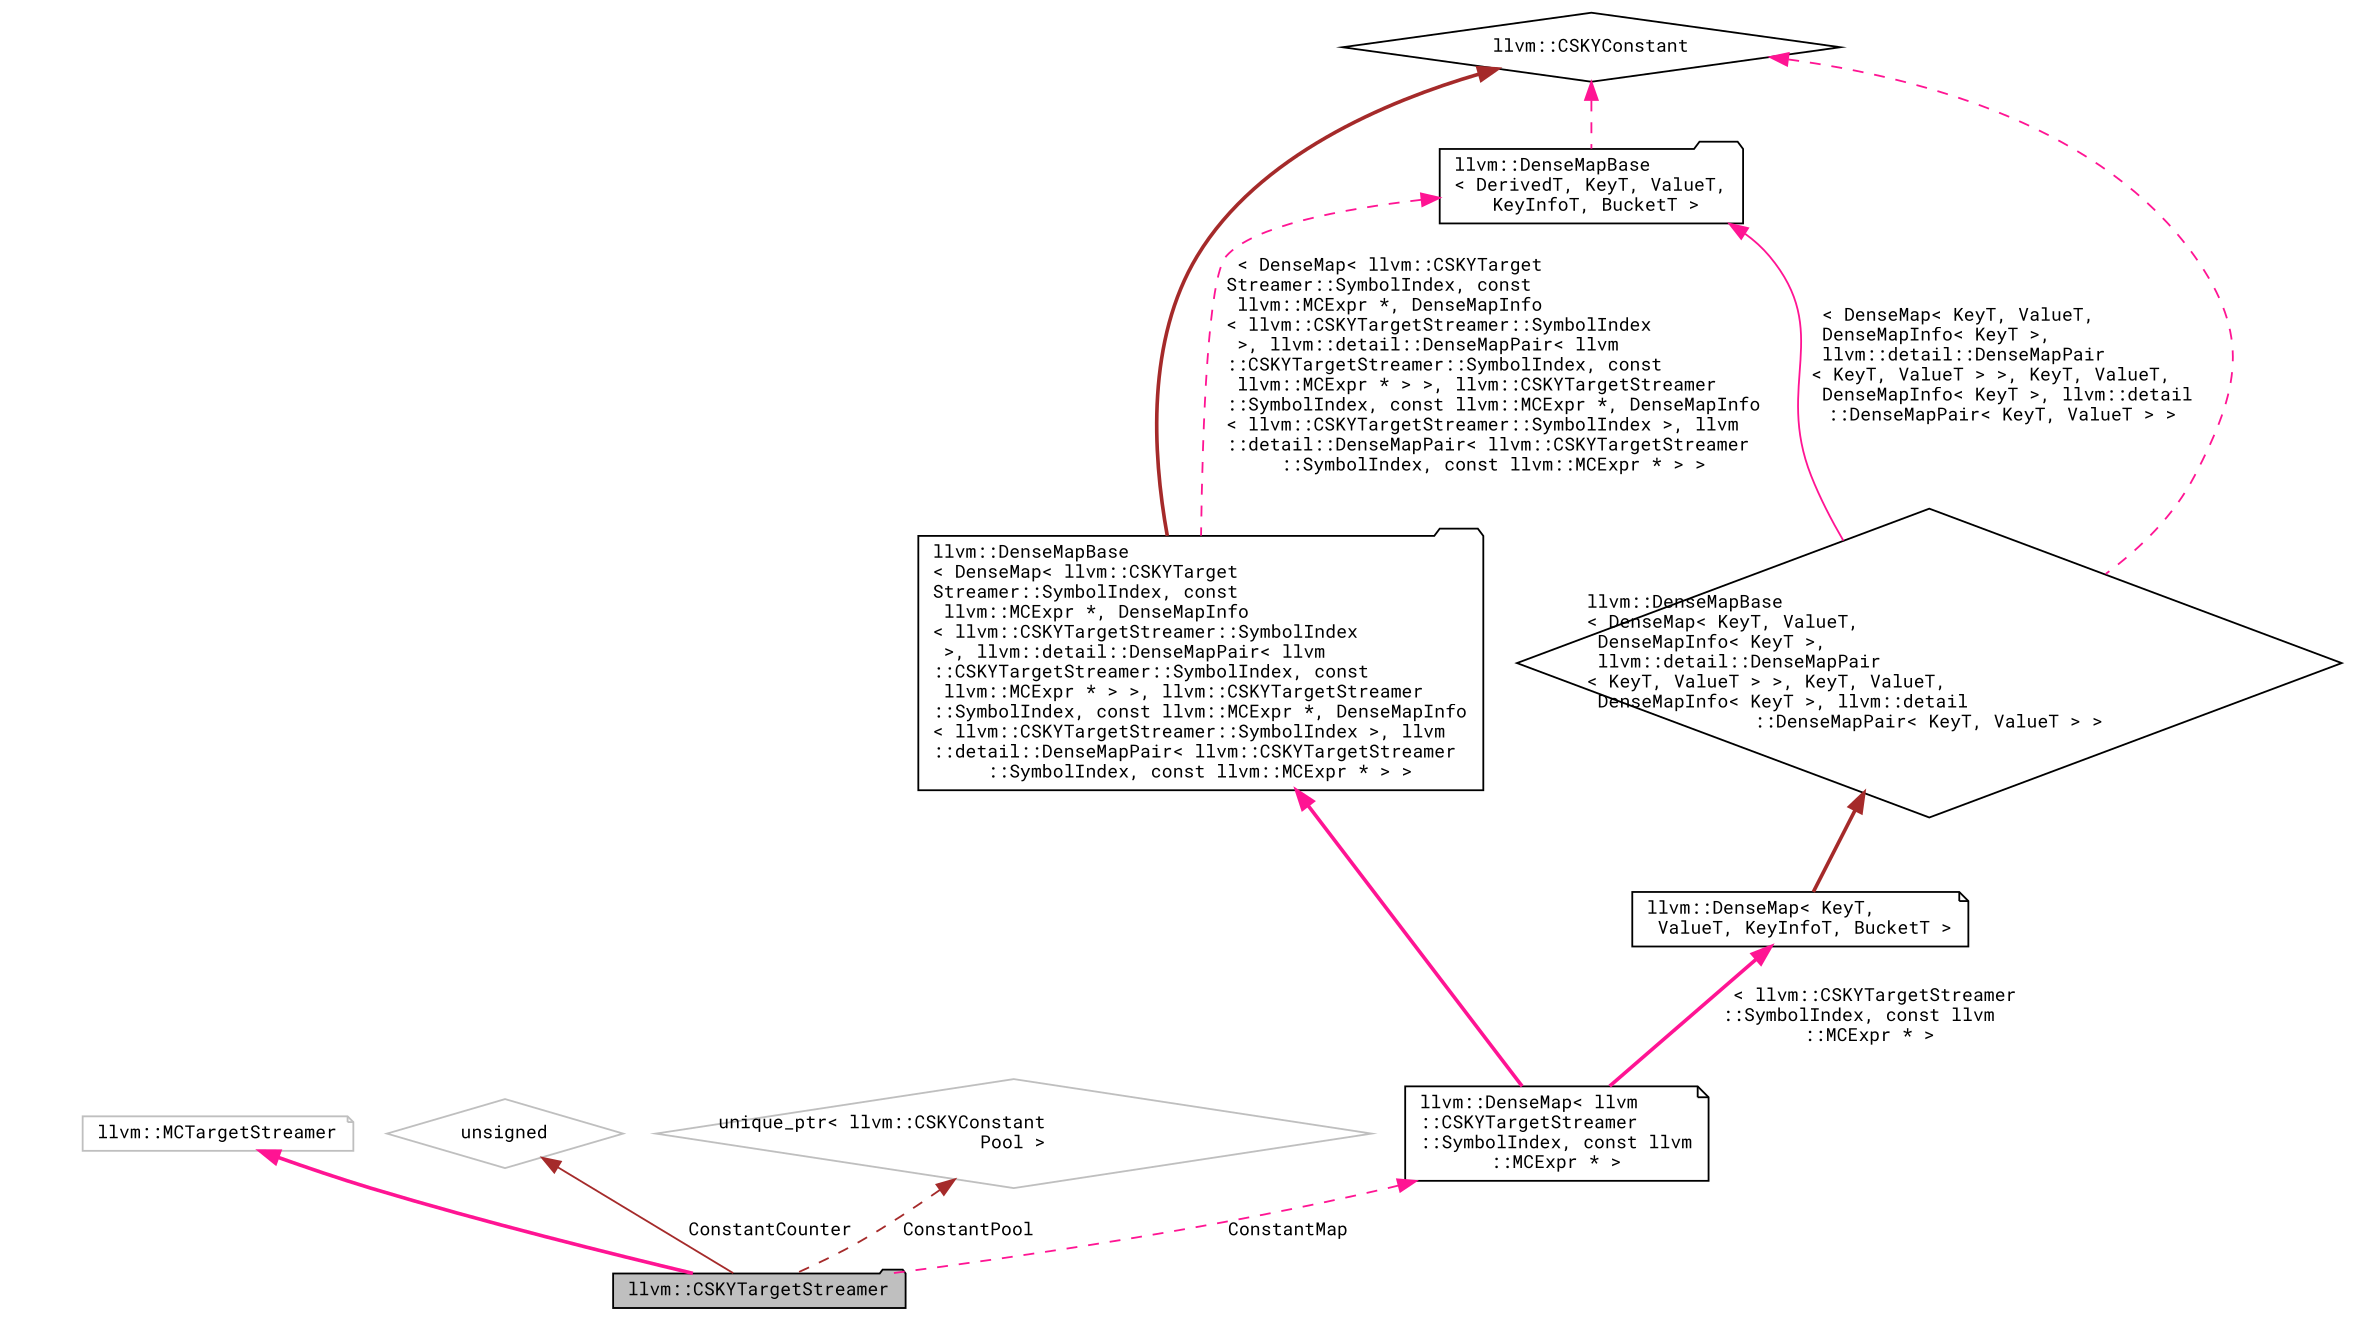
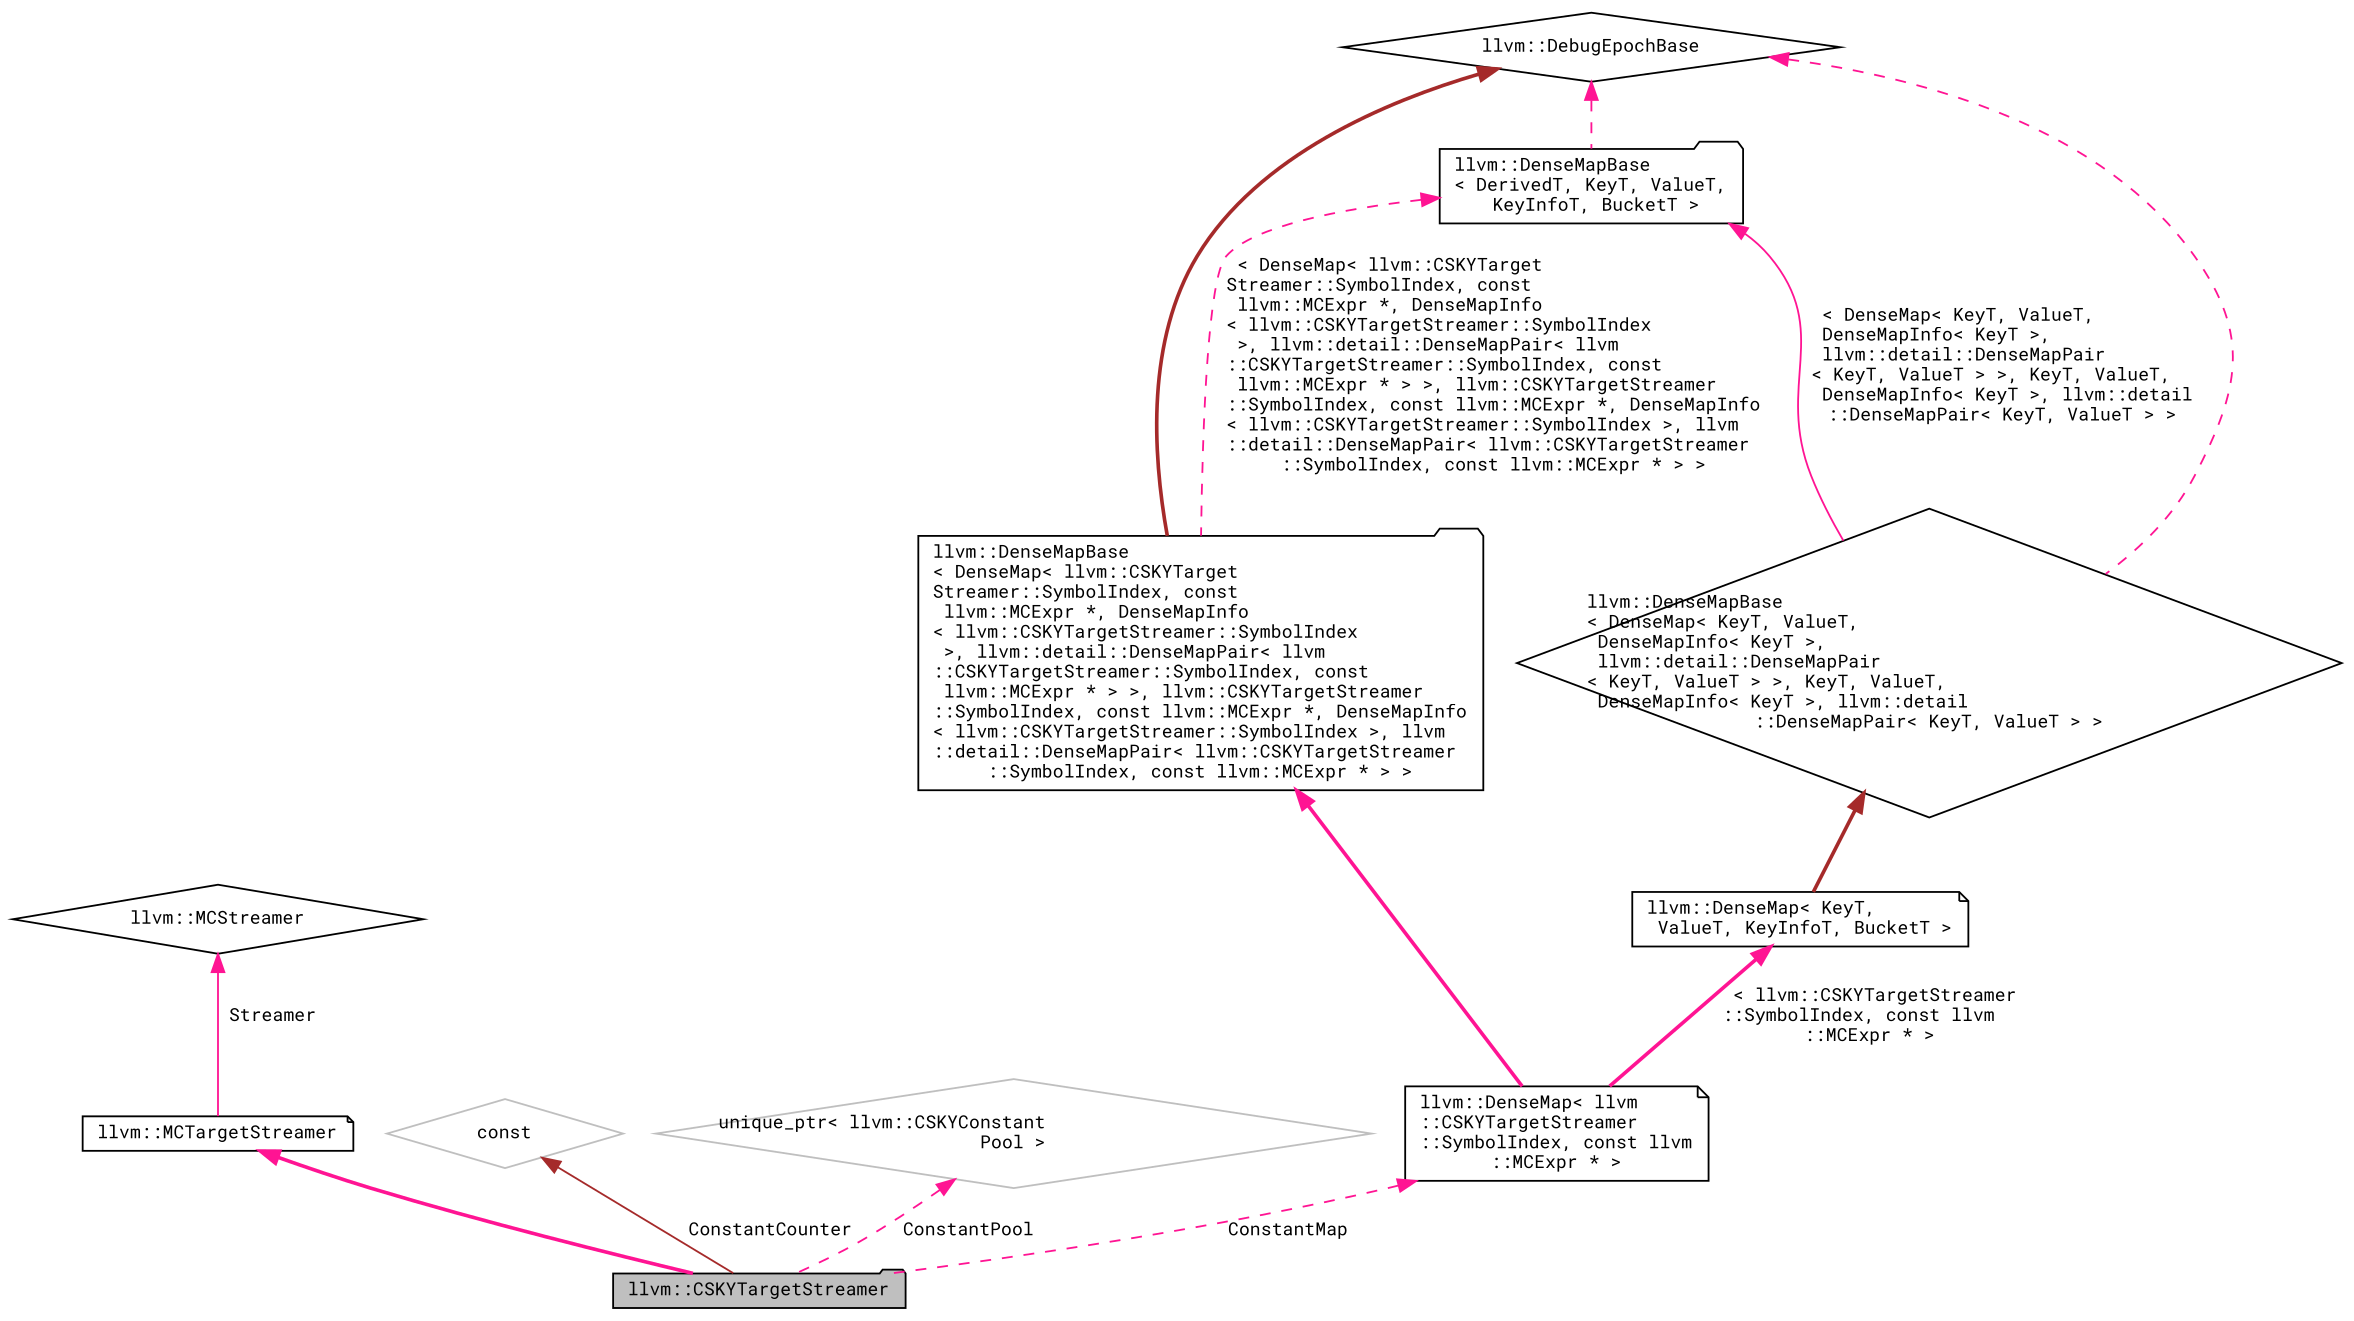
node "llvm::CSKYConstant": label "llvm::CSKYConstant" -> "llvm::DebugEpochBase"
node "llvm::MCStreamer": added
node "llvm::MCTargetStreamer": color grey75 -> black
node "unsigned": label "unsigned" -> "const"
edge "llvm::CSKYTargetStreamer" -> "unique_ptr< llvm::CSKYConstant Pool >": color brown -> deeppink
